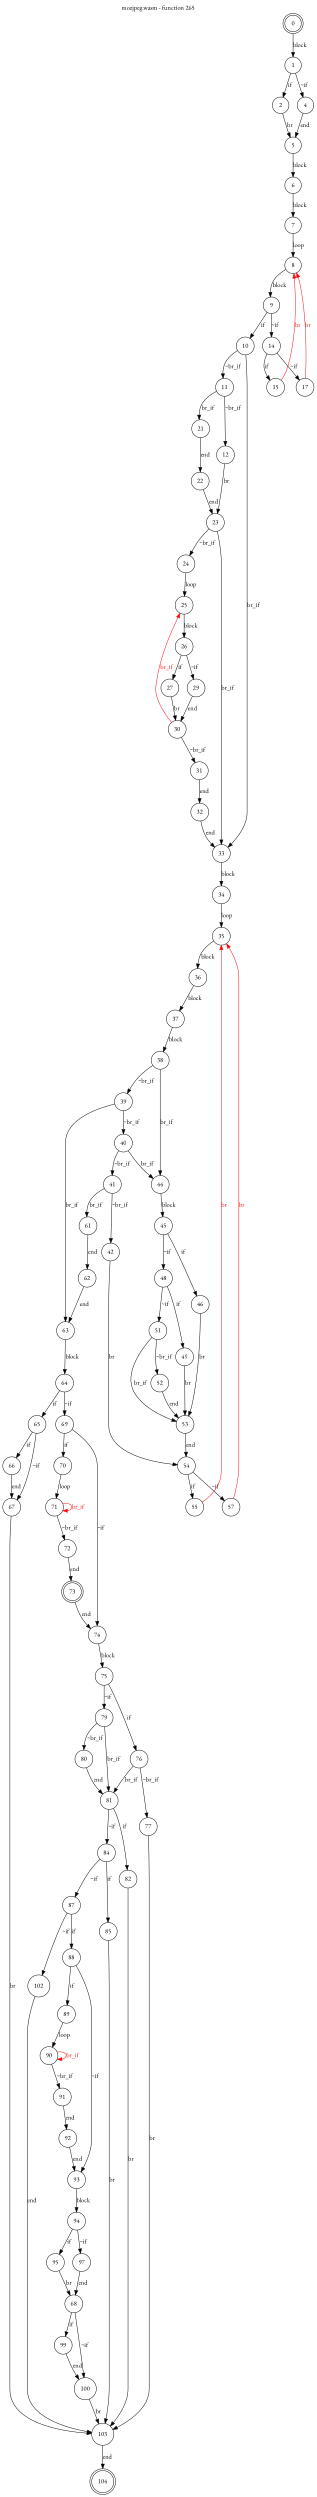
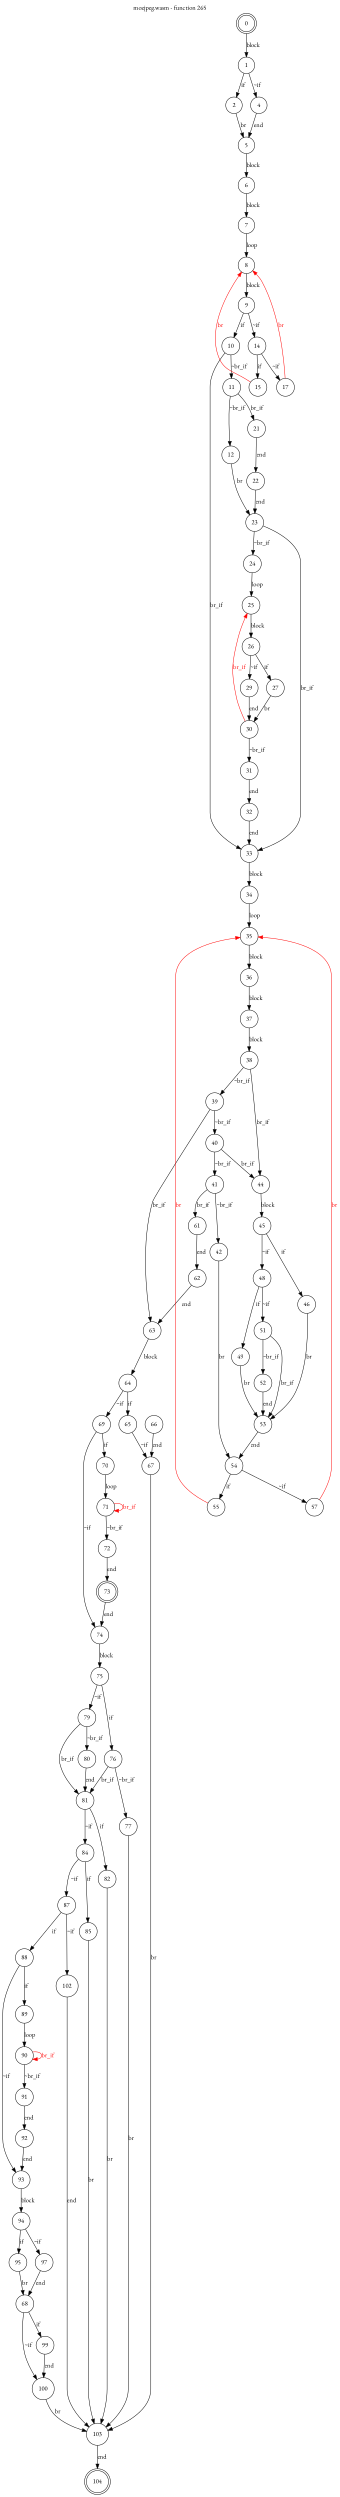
edge "65" -> "66": removed, label "if"
